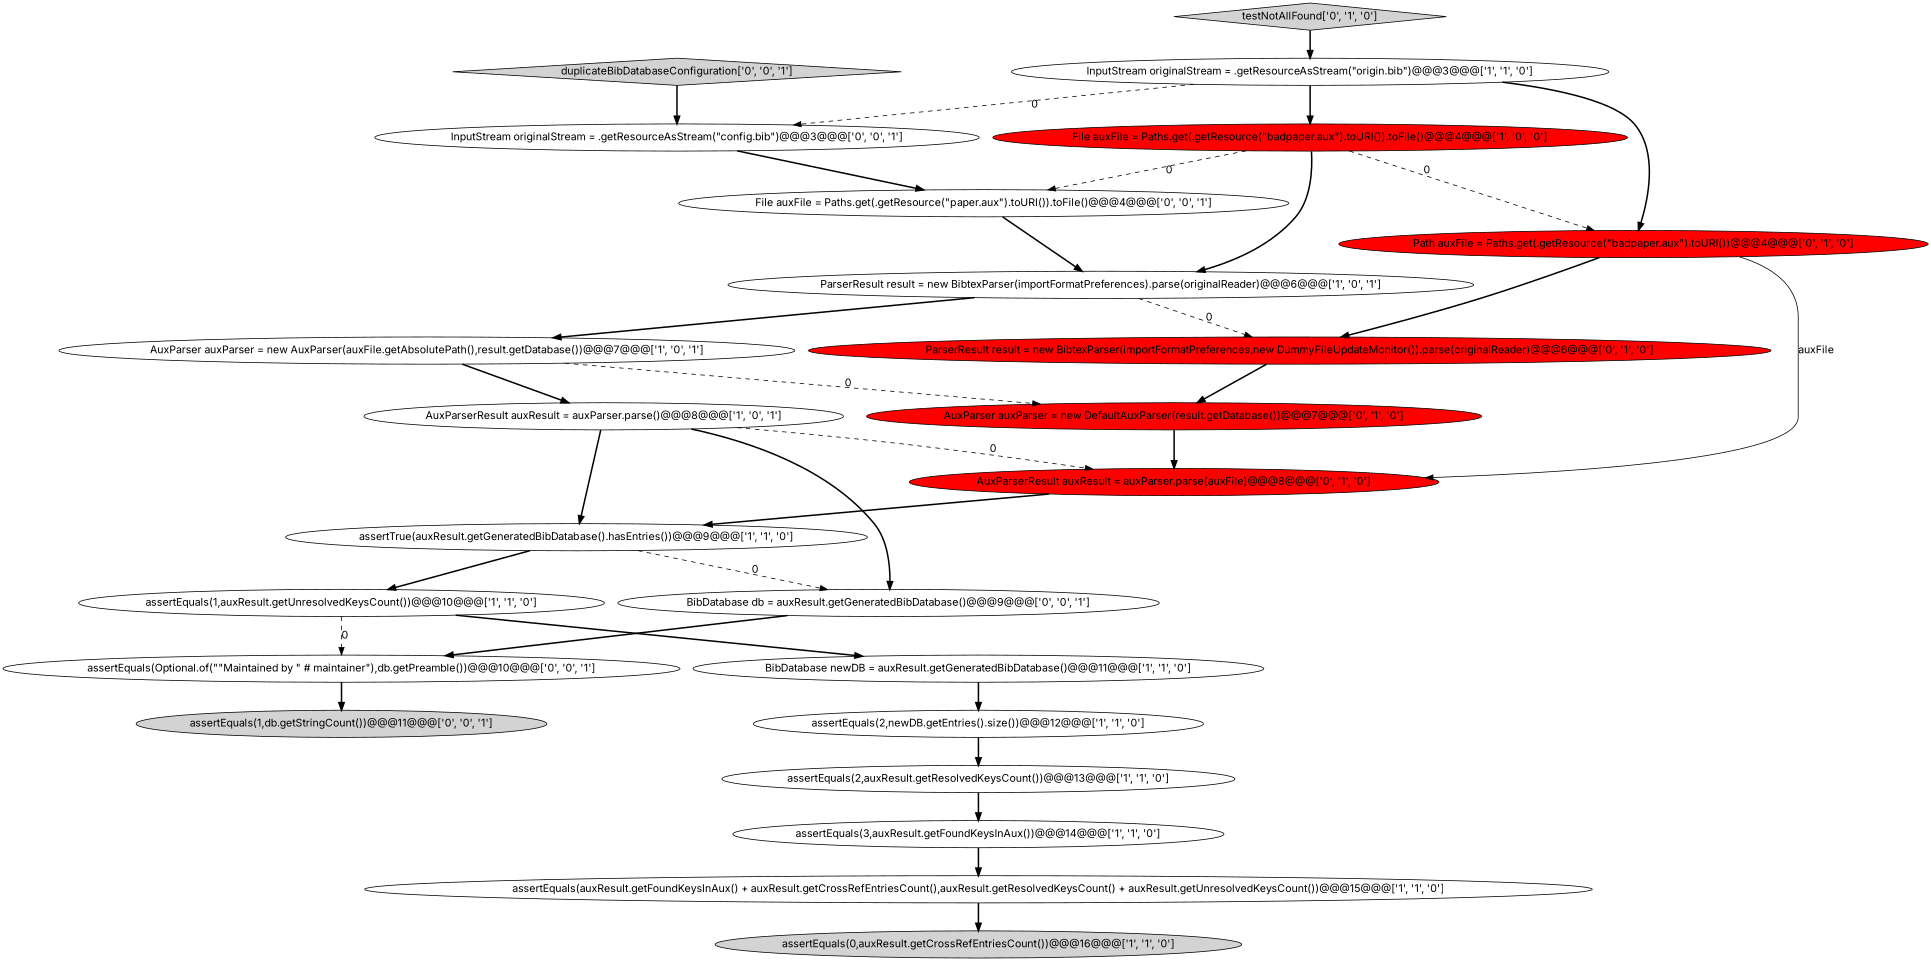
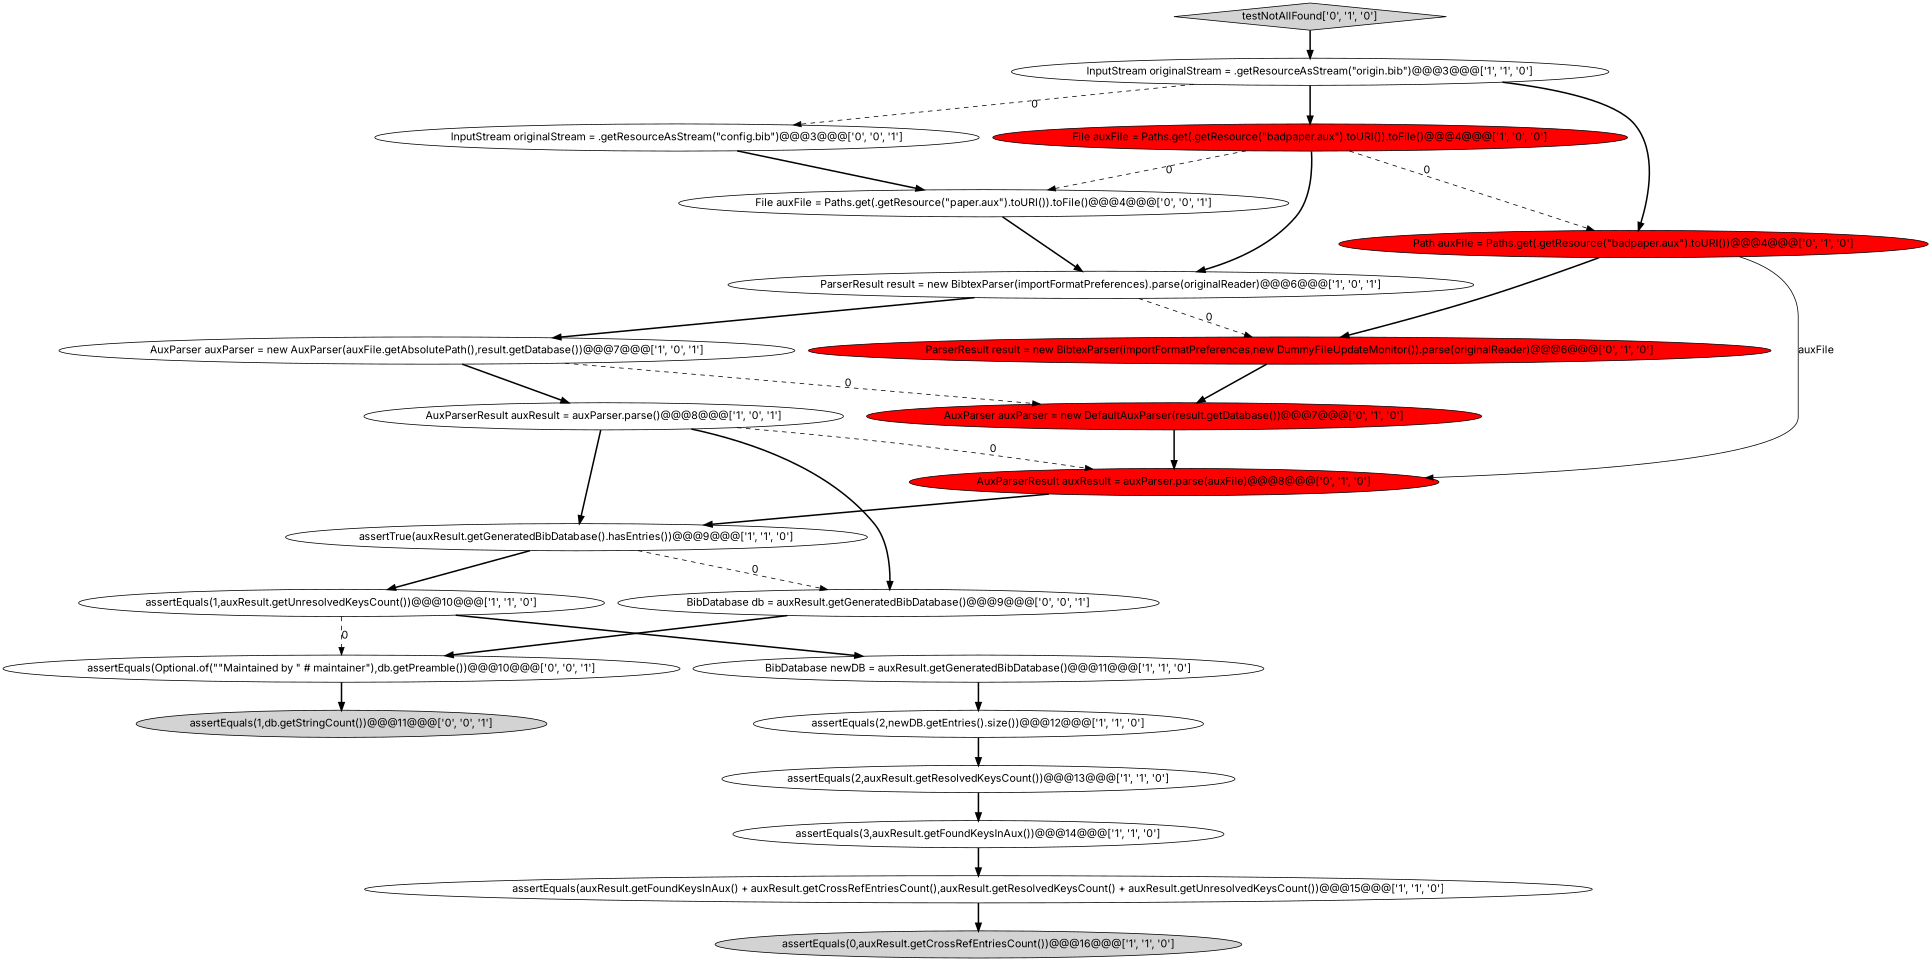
node "duplicateBibDatabaseConfiguration['0', '0', '1']": removed
